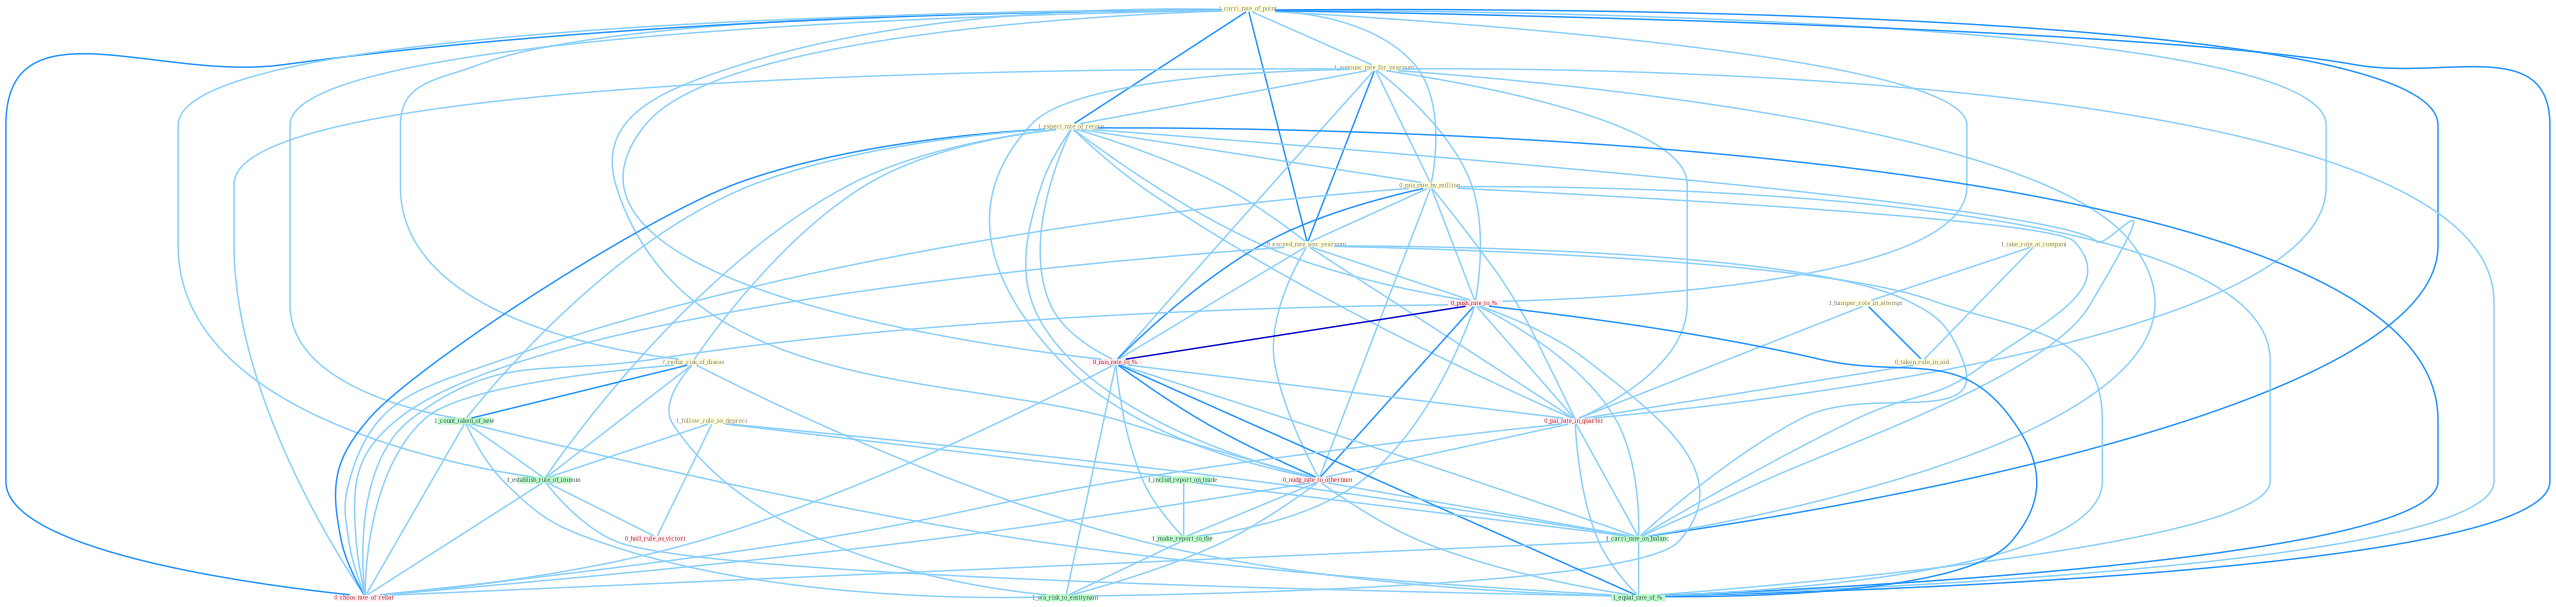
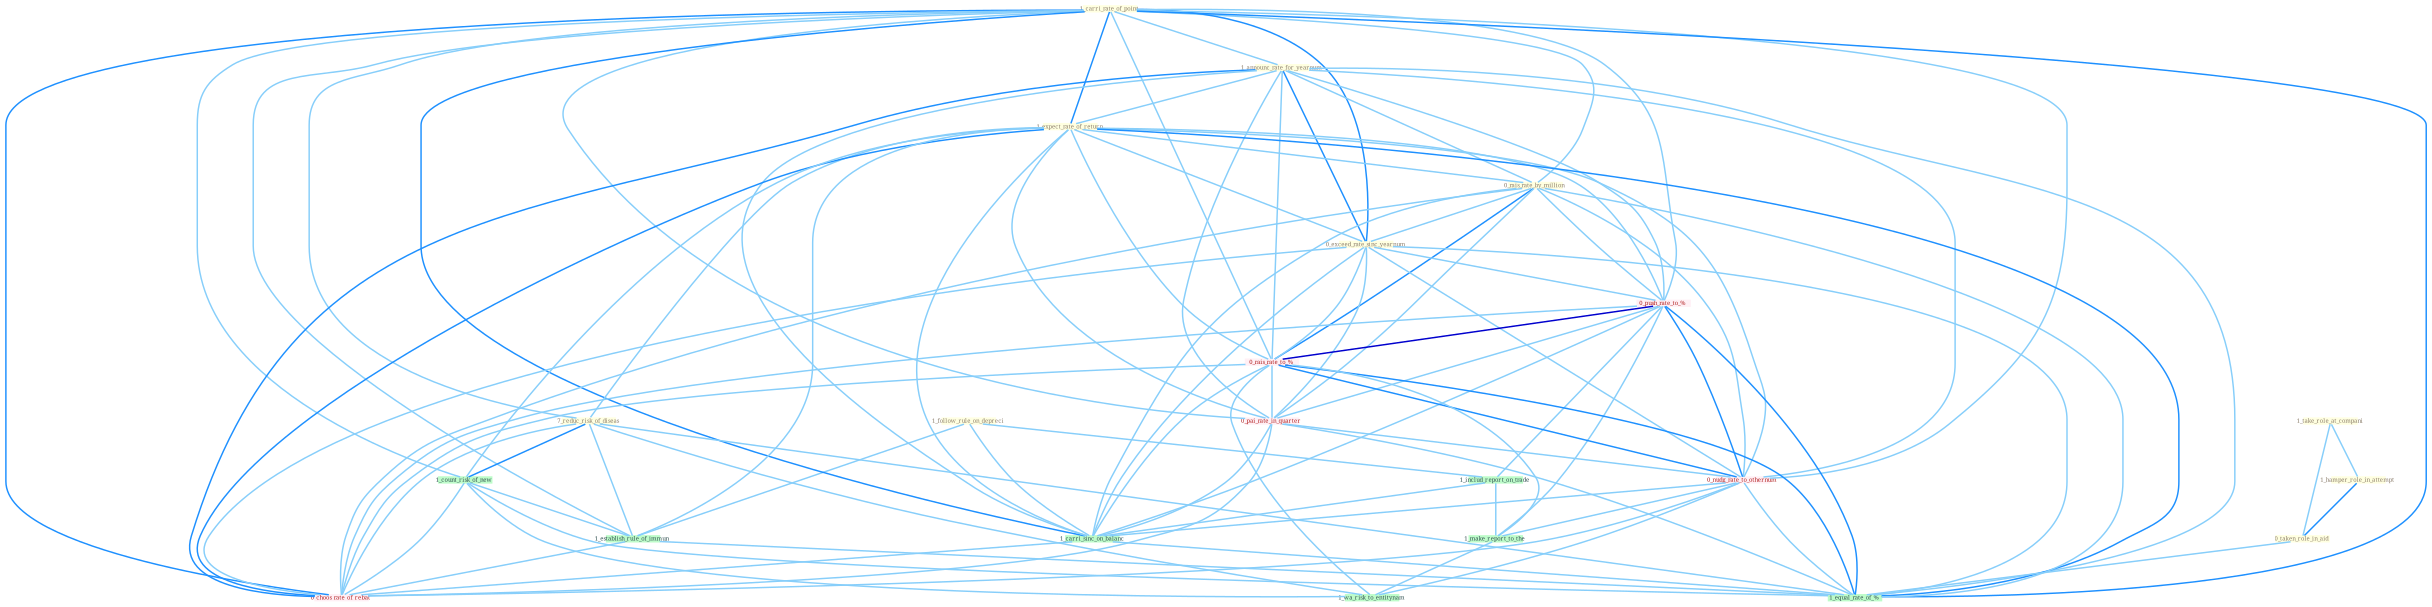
edge "1_announc_rate_for_yearnum" -- "0_choos_rate_of_rebat": color #87cefa -> #1e90ff
edge "1_hamper_role_in_attempt" -- "0_pai_rate_in_quarter": removed
edge "0_taken_role_in_aid" -- "0_pai_rate_in_quarter": now "0_taken_role_in_aid" -- "1_equal_rate_of_%"
node "1_count_taken_of_new": label "1_count_taken_of_new" -> "1_count_risk_of_new"
node "0_hail_rule_as_victori": removed
node "1_carri_rate_on_balanc": label "1_carri_rate_on_balanc" -> "1_carri_sinc_on_balanc"
edge "0_push_rate_to_%" -- "1_wa_risk_to_entitynam": now "0_push_rate_to_%" -- "1_includ_report_on_trade"
